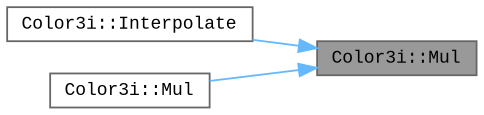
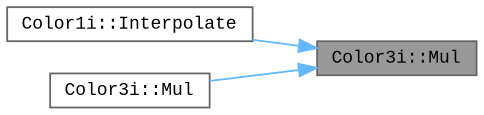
node "Color3i::Interpolate": label "Color3i::Interpolate" -> "Color1i::Interpolate"
